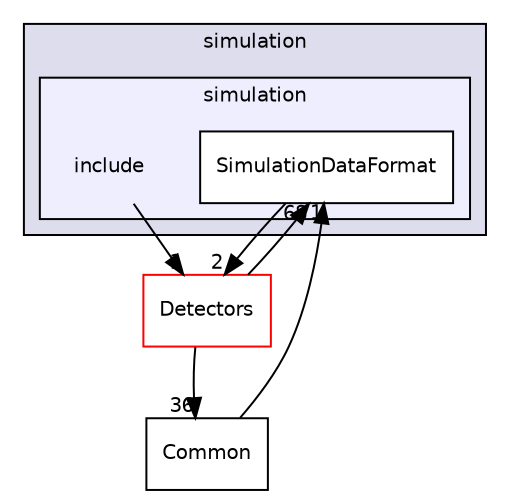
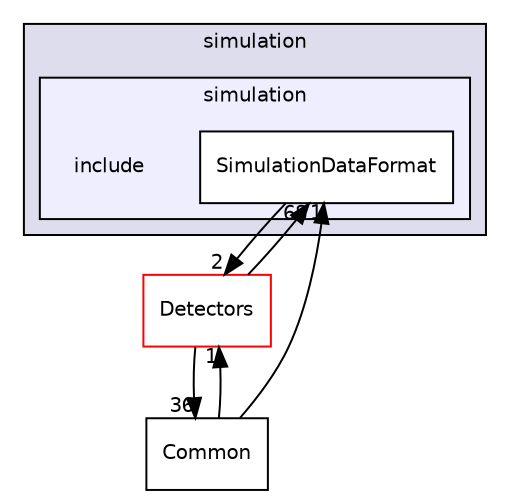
edge "include" -> "Detectors": now "Common" -> "Detectors"
